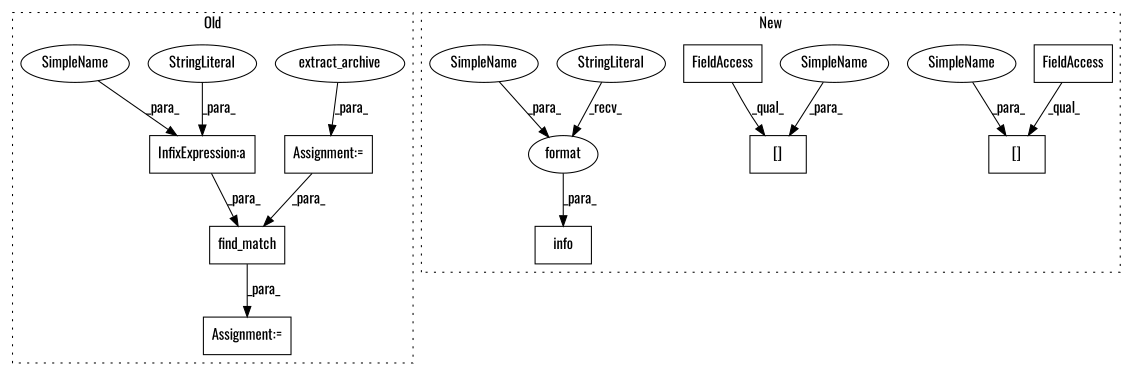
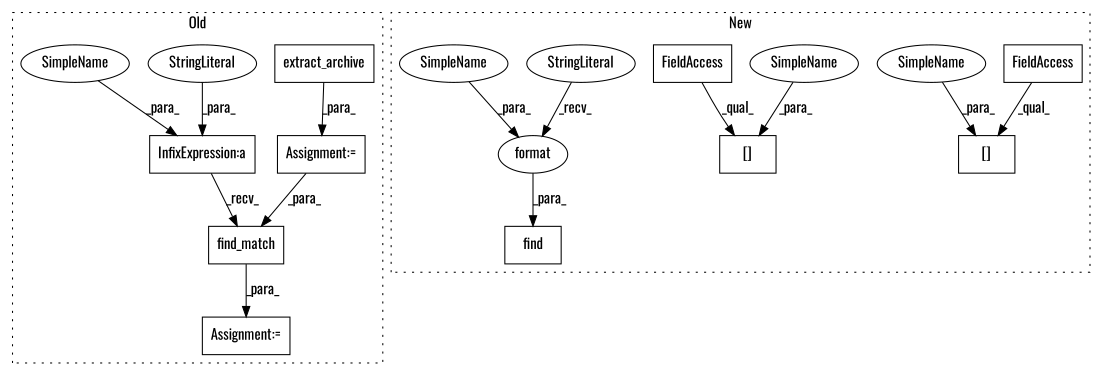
node "extract_archive": shape ellipse -> box
edge "InfixExpression:a" -> "find_match": label "_para_" -> "_recv_"
node "info": label "info" -> "find"
